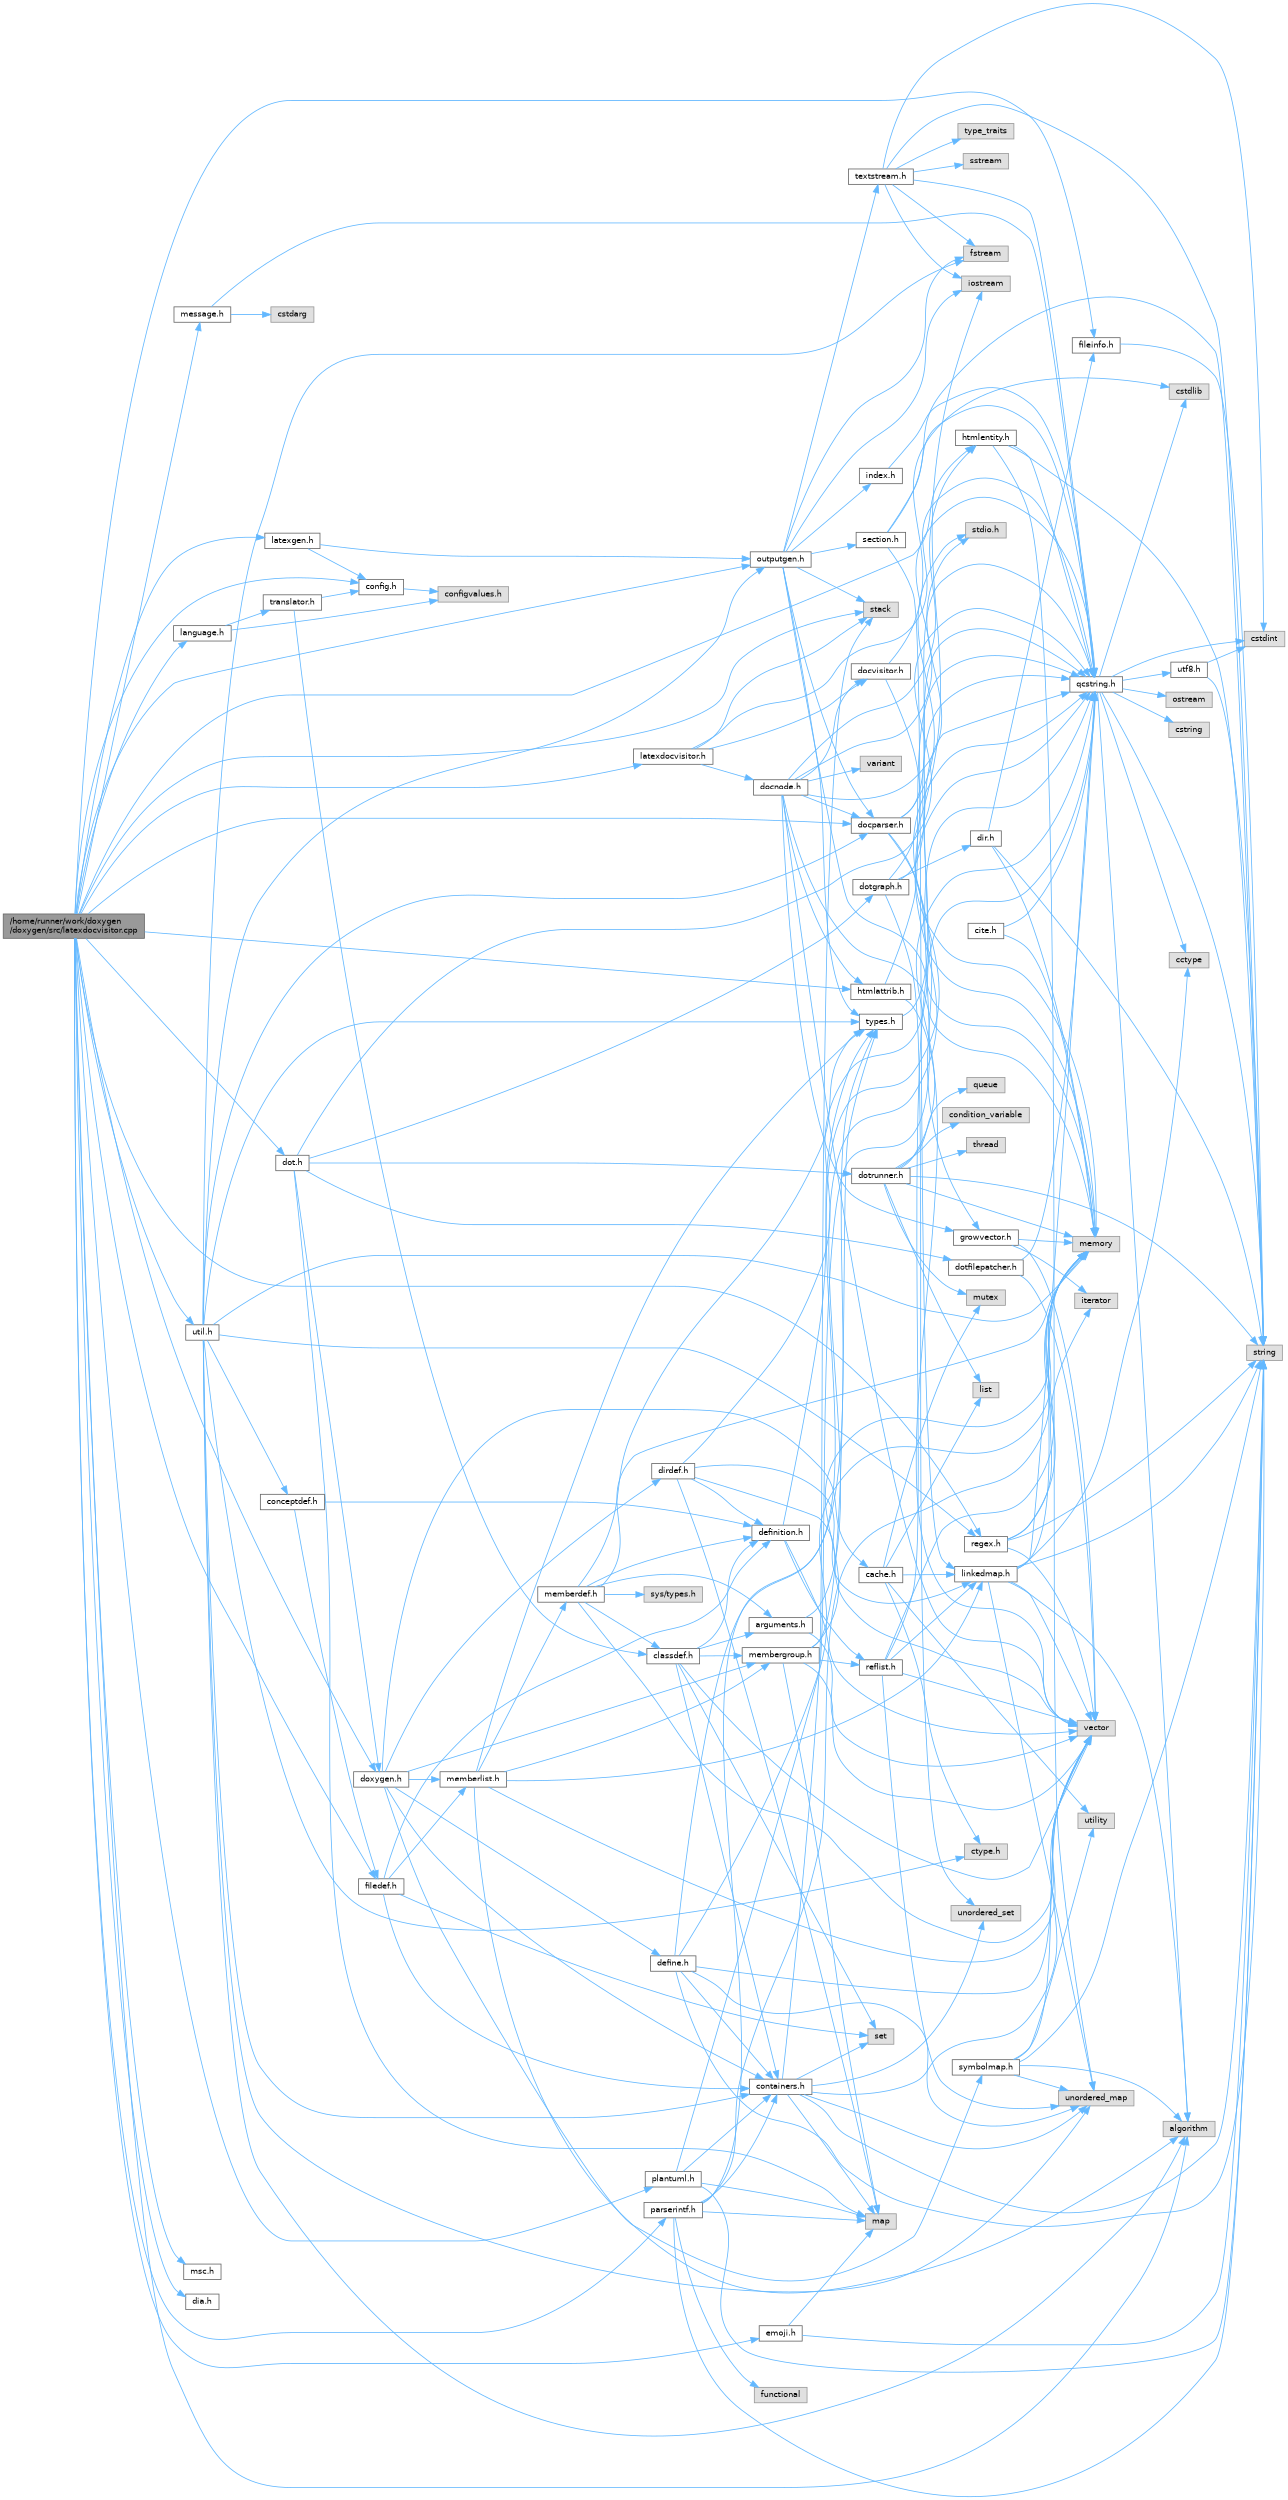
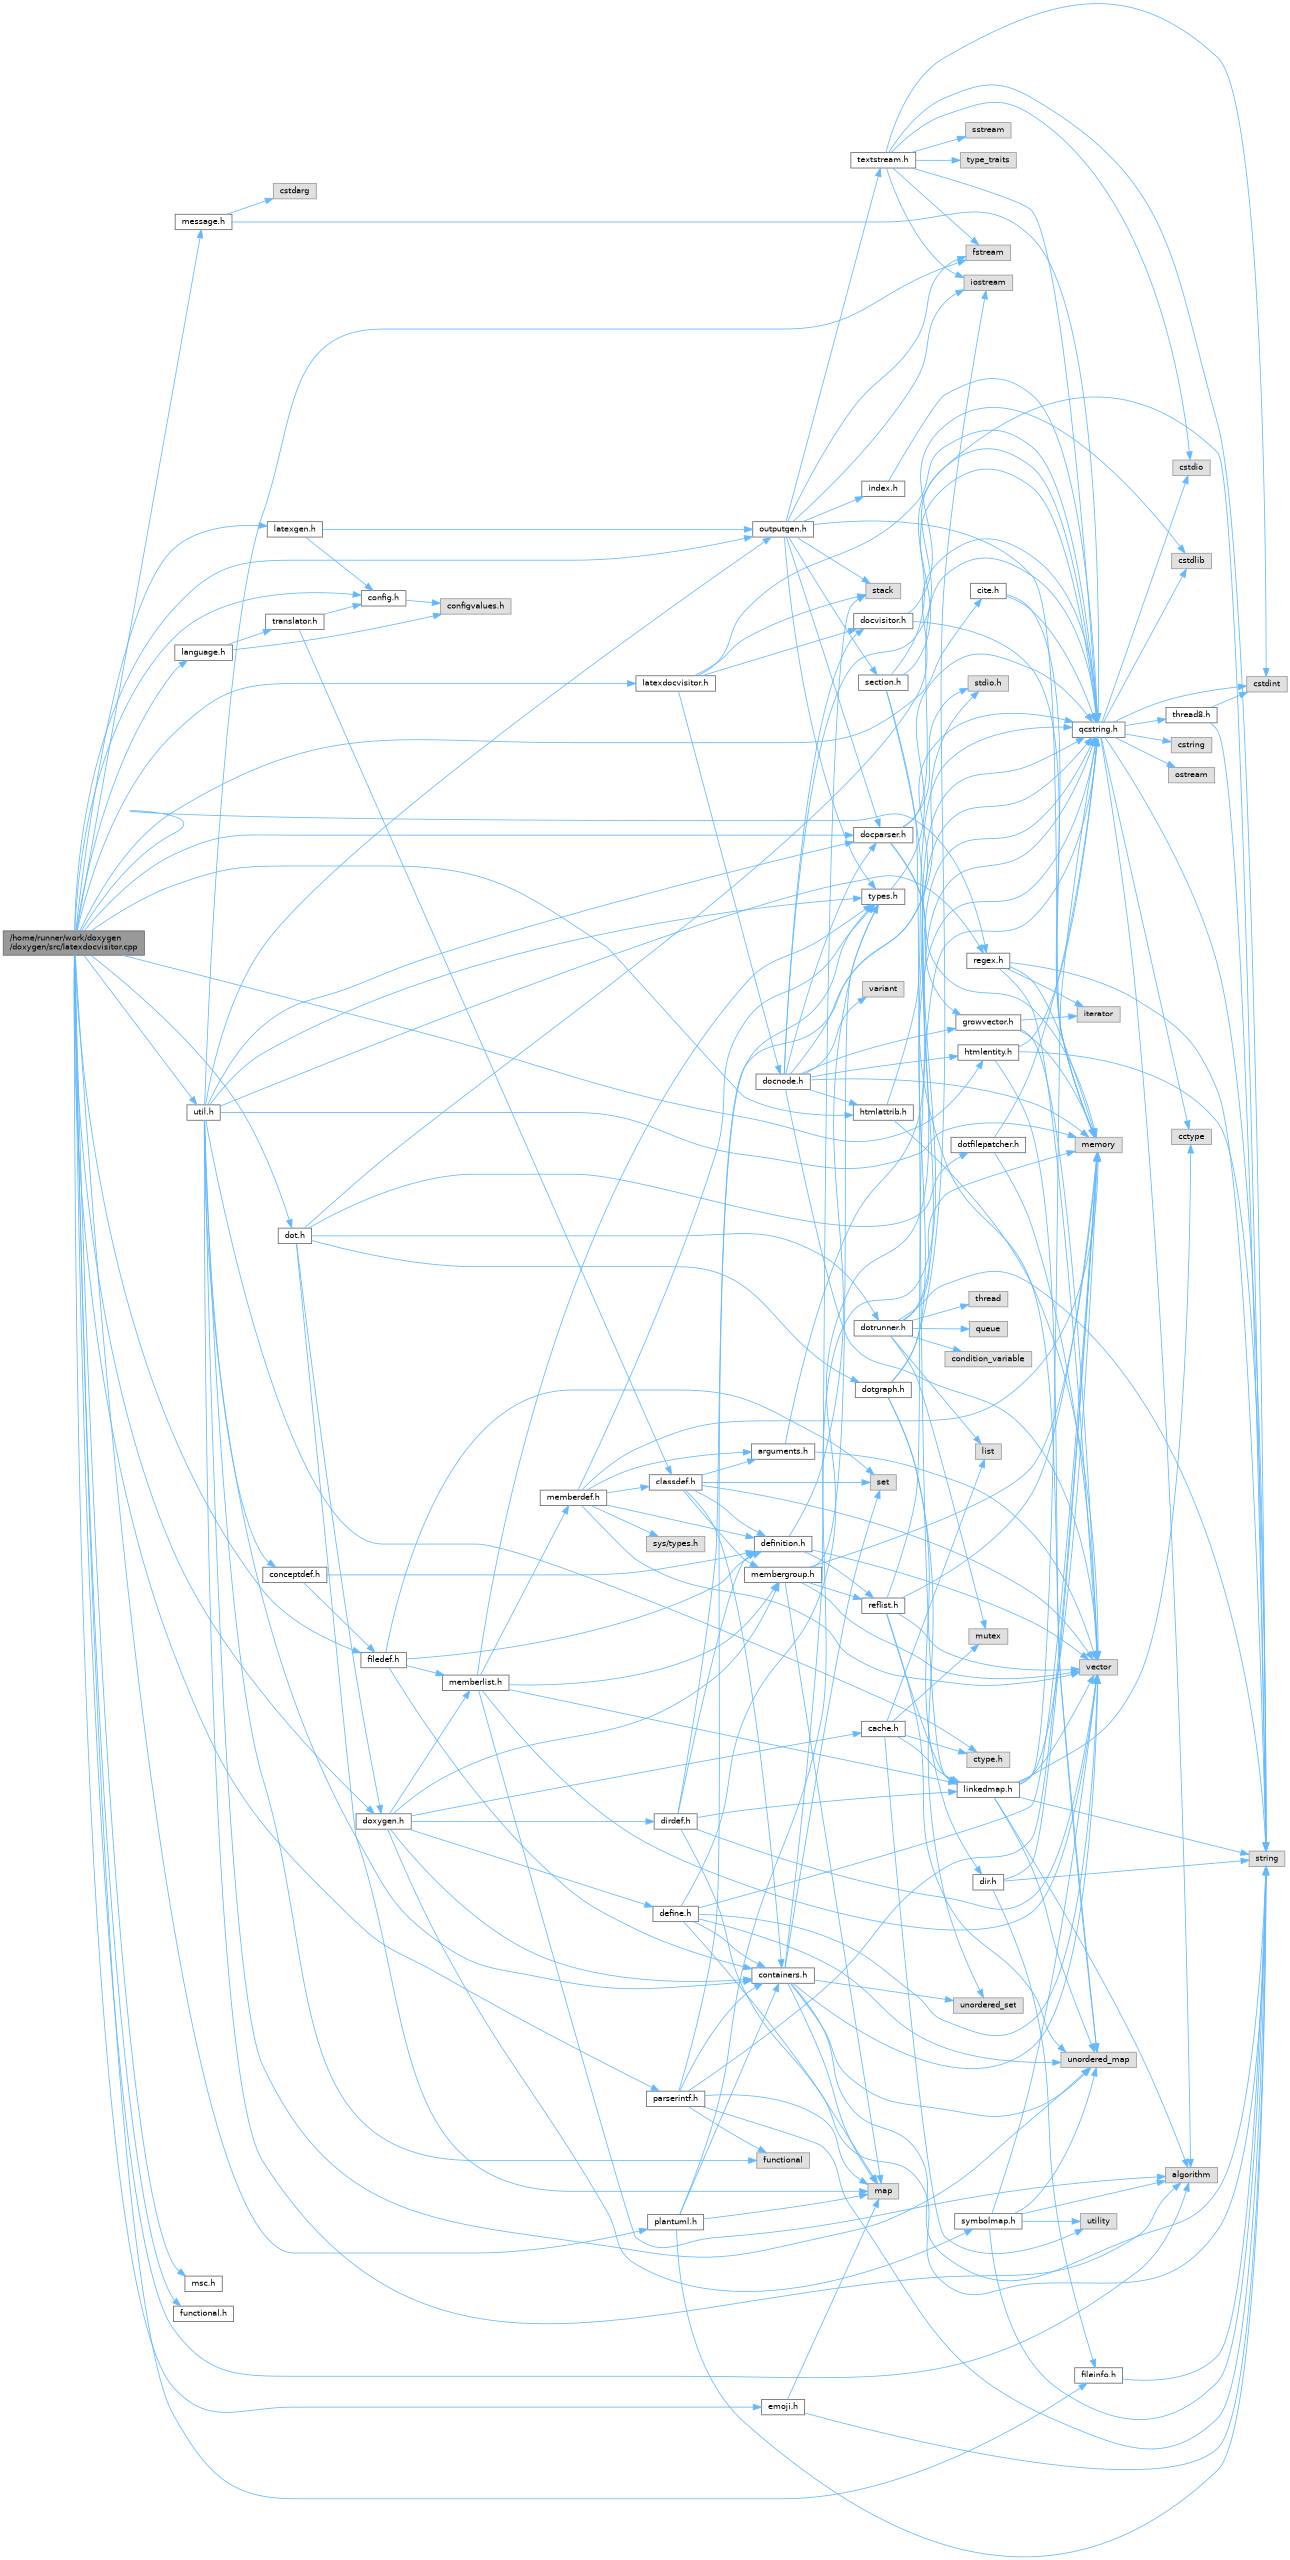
node "cstdio": added
node "utf8.h": label "utf8.h" -> "thread8.h"
edge "/home/runner/work/doxygen /doxygen/src/latexdocvisitor.cpp" -> "stack": now "/home/runner/work/doxygen /doxygen/src/latexdocvisitor.cpp" -> "cite.h"
edge "section.h" -> "unordered_map": added
edge "util.h" -> "functional": added
node "dia.h": label "dia.h" -> "functional.h"
